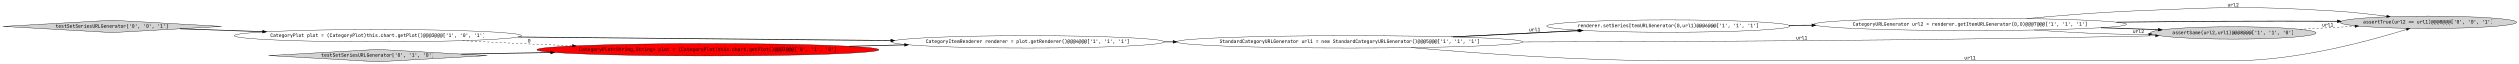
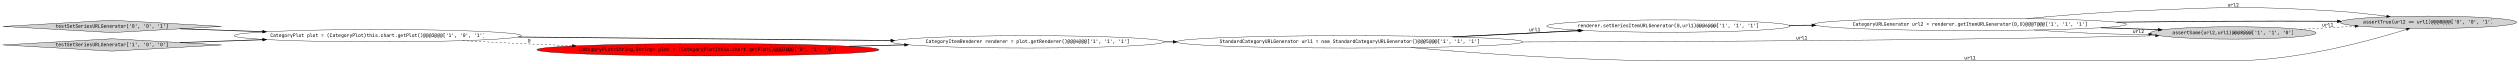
node "testSetSeriesURLGenerator['1', '0', '0']": added
node "testSetSeriesURLGenerator['0', '1', '0']": removed
